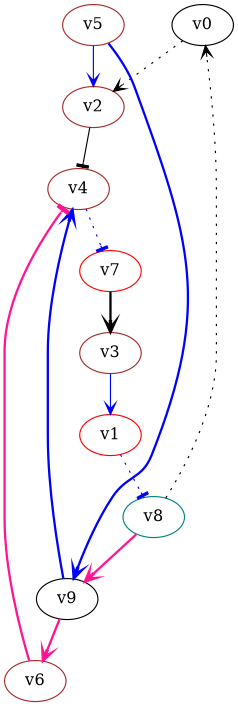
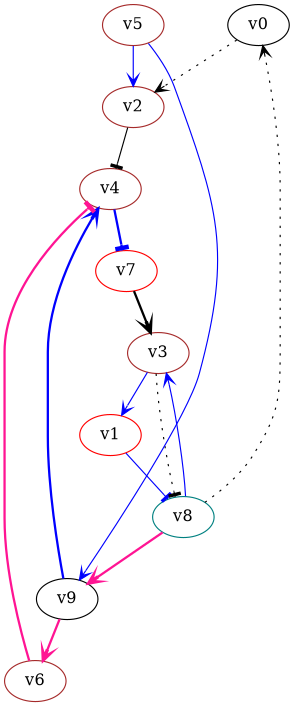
edge "v4" -> "v7": style dotted -> bold
edge "v5" -> "v9": style bold -> solid
edge "v3" -> "v8": added
edge "v8" -> "v3": added
edge "v1" -> "v8": style dotted -> solid
